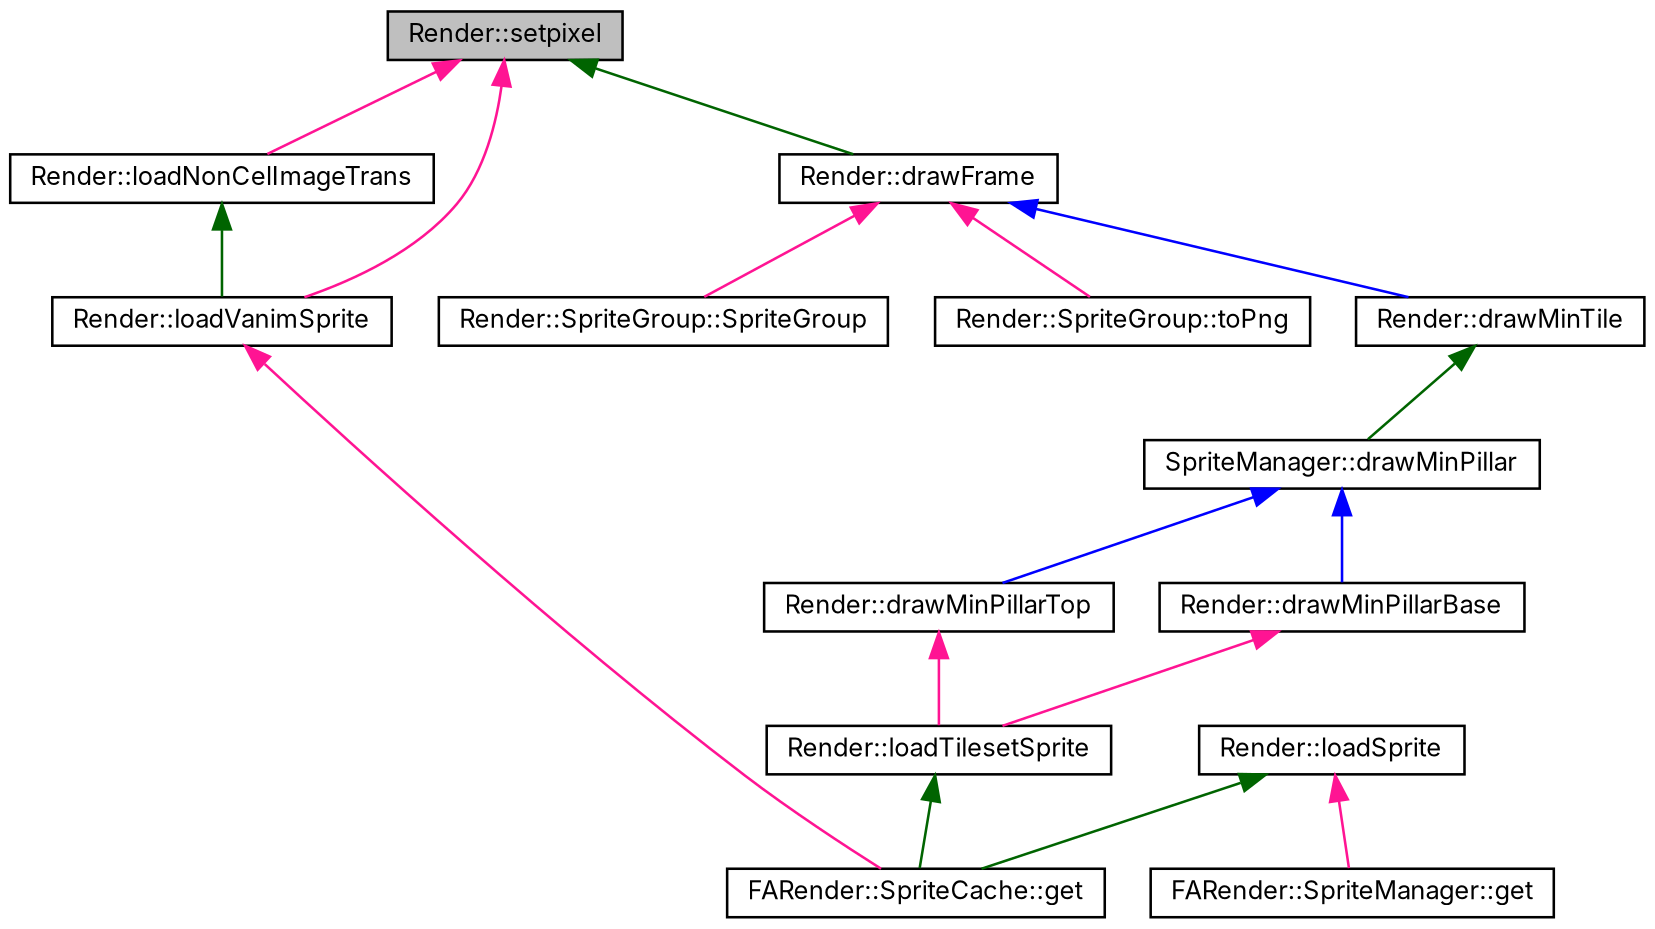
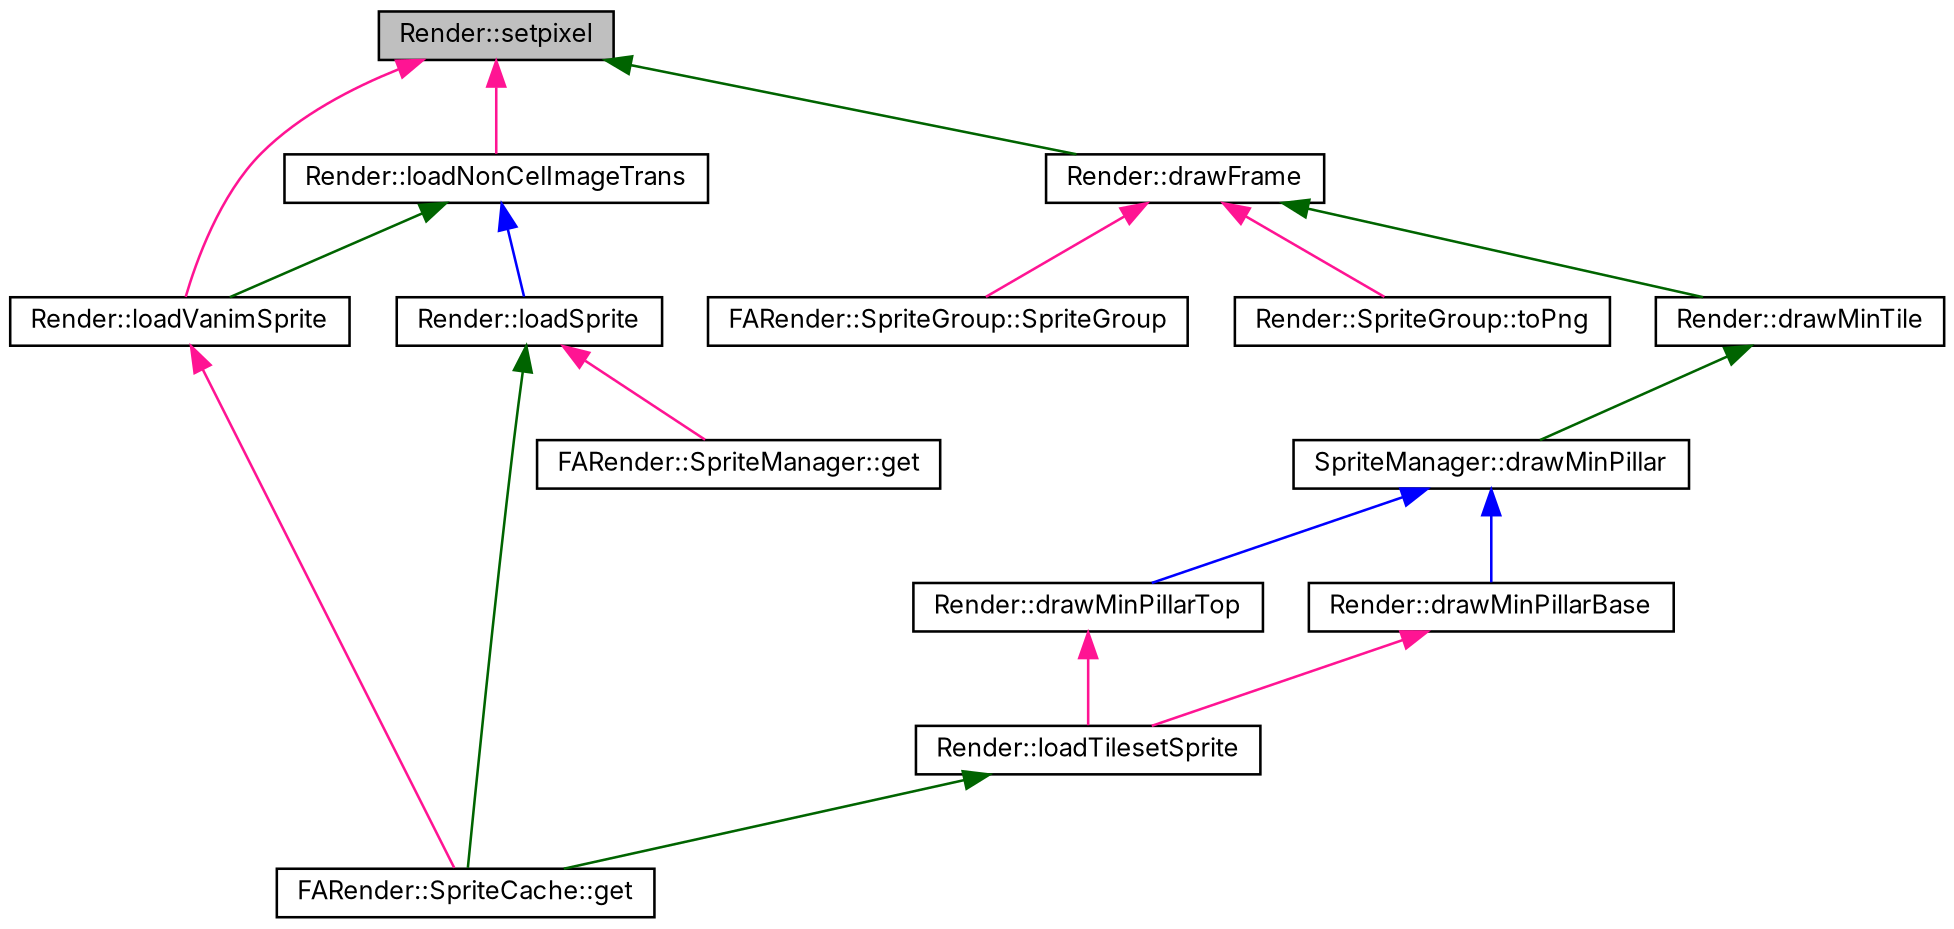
edge "Render::drawMinTile" -> "Render::drawFrame": color blue -> darkgreen
edge "Render::loadSprite" -> "Render::loadNonCelImageTrans": added
node "Render::SpriteGroup::SpriteGroup": label "Render::SpriteGroup::SpriteGroup" -> "FARender::SpriteGroup::SpriteGroup"
